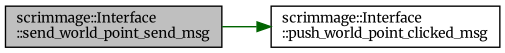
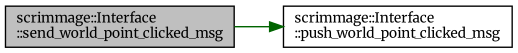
node "scrimmage::Interface ::send_world_point_send_msg": label "scrimmage::Interface ::send_world_point_send_msg" -> "scrimmage::Interface ::send_world_point_clicked_msg"
